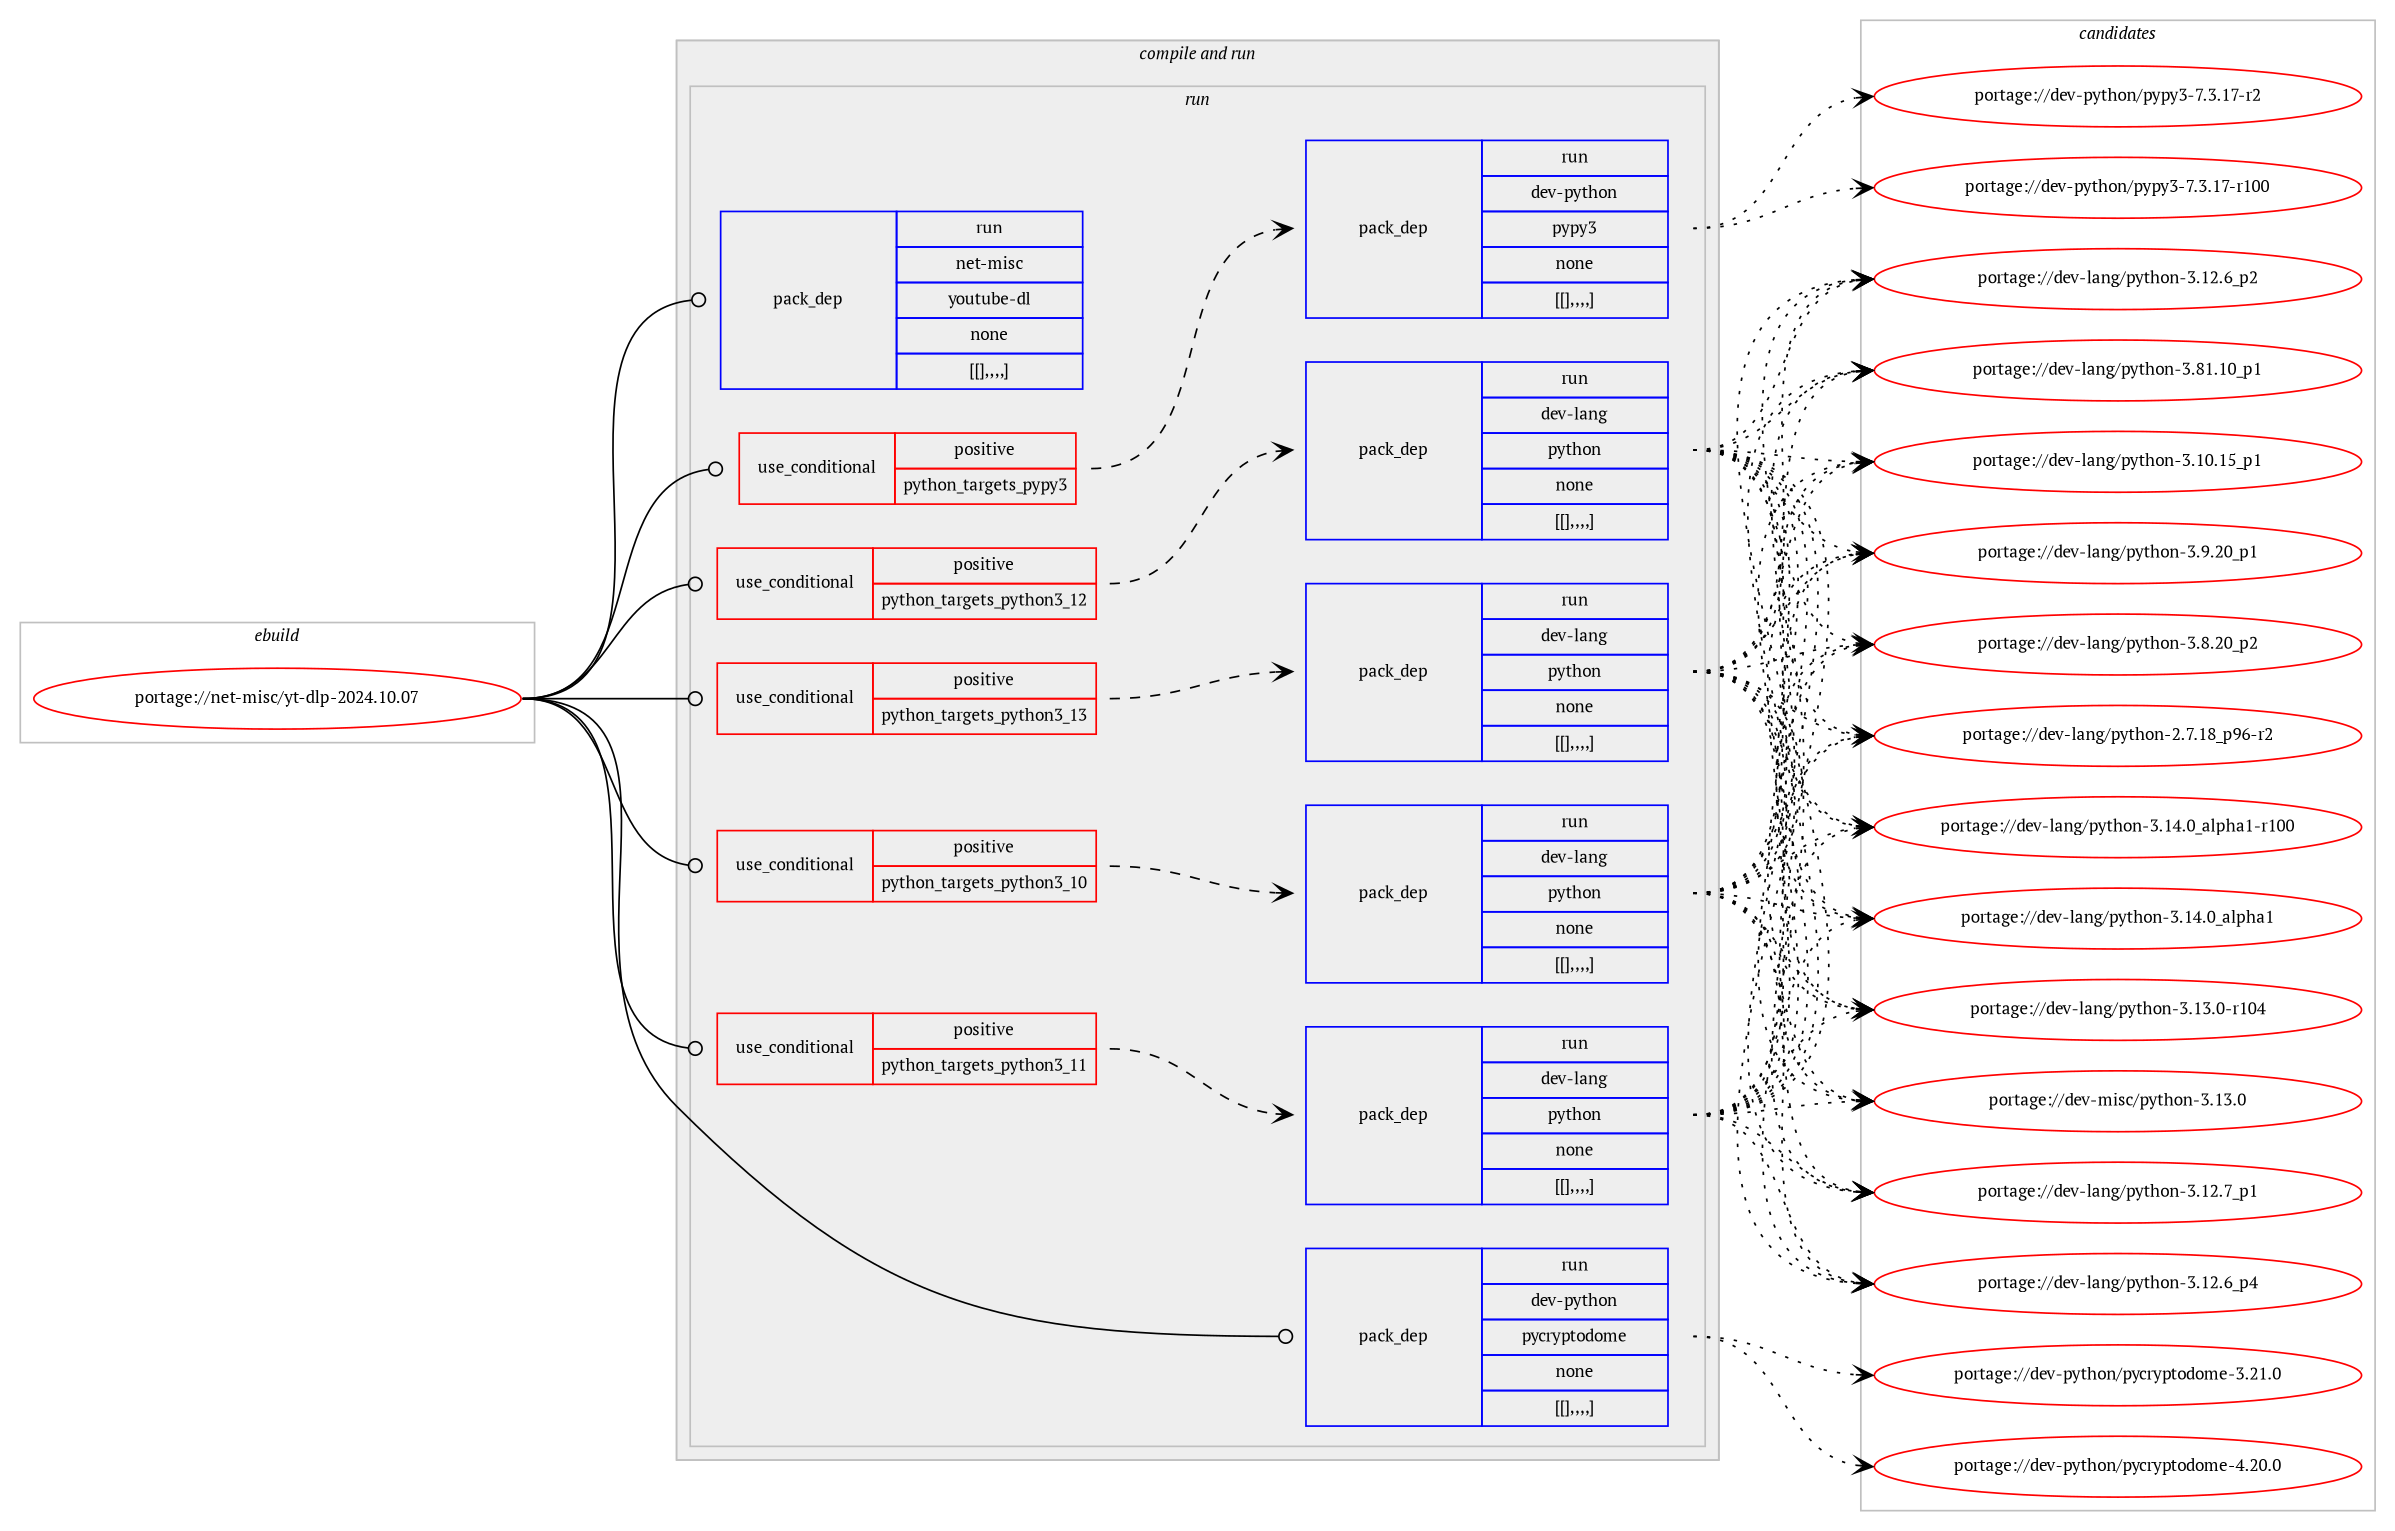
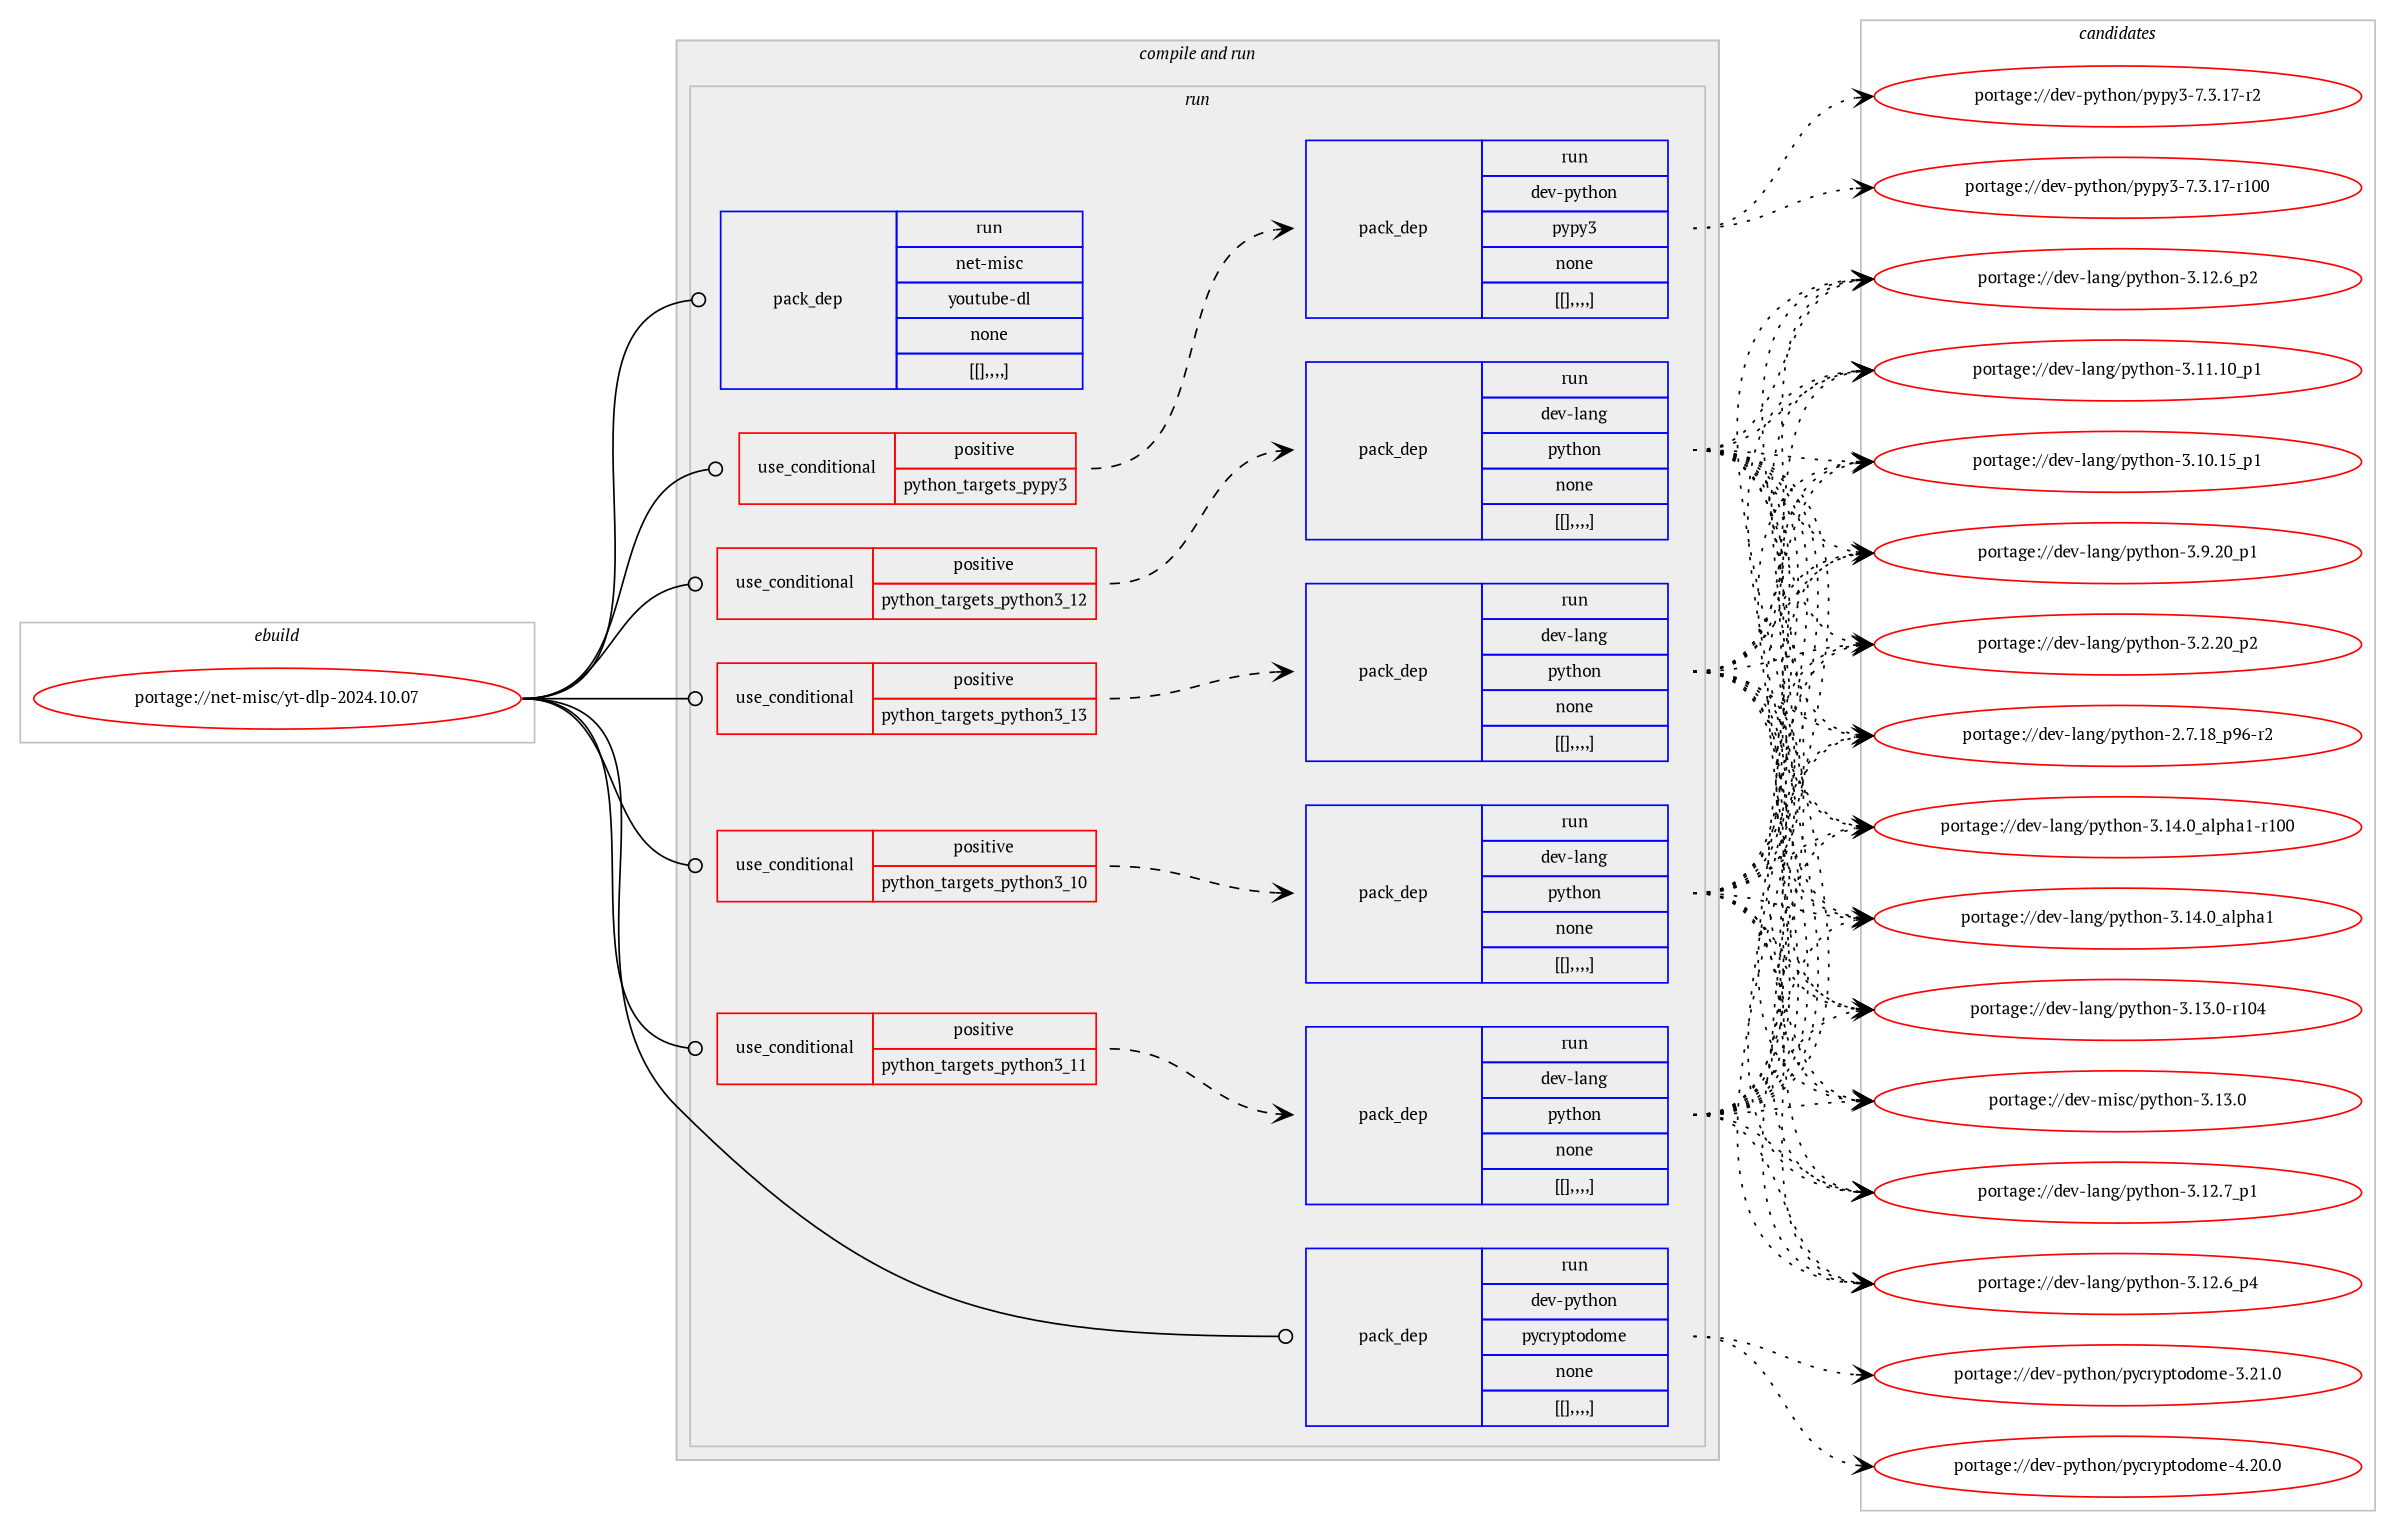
node "portage://dev-lang/python-3.81.10_p1": label "portage://dev-lang/python-3.81.10_p1" -> "portage://dev-lang/python-3.11.10_p1"
node "portage://dev-lang/python-3.8.20_p2": label "portage://dev-lang/python-3.8.20_p2" -> "portage://dev-lang/python-3.2.20_p2"
